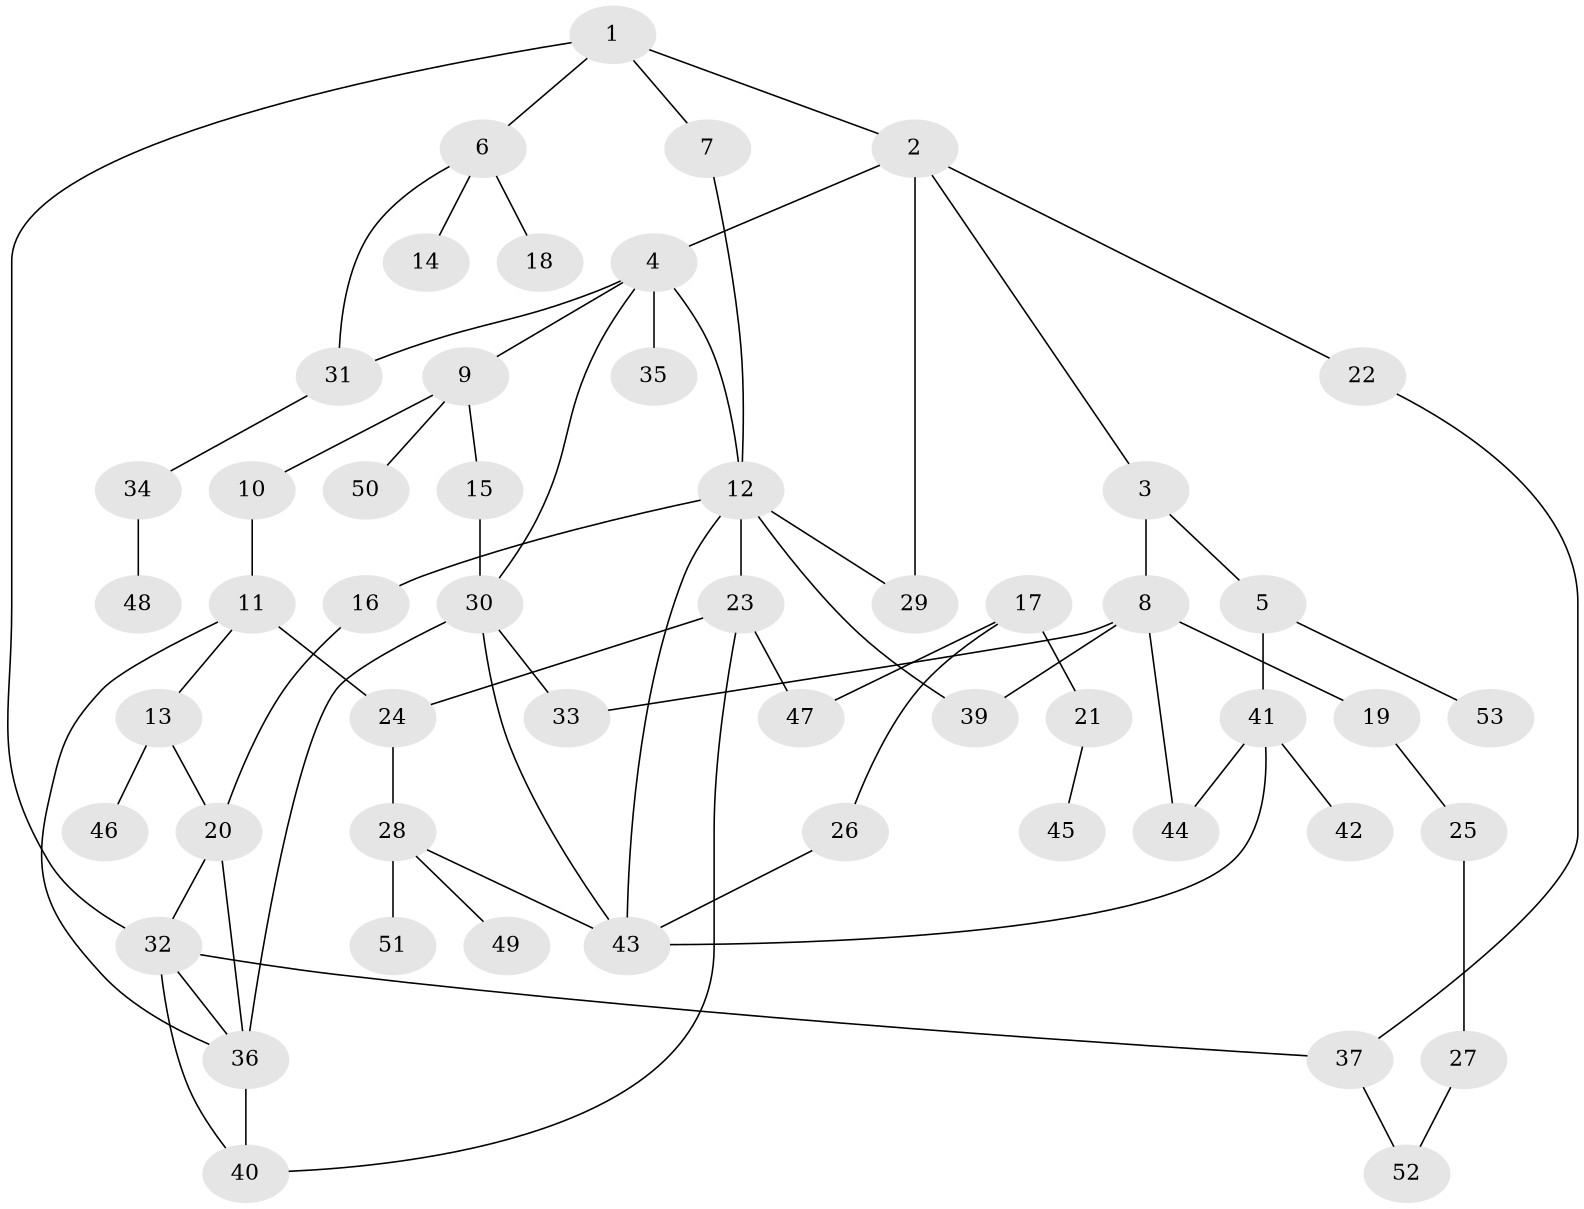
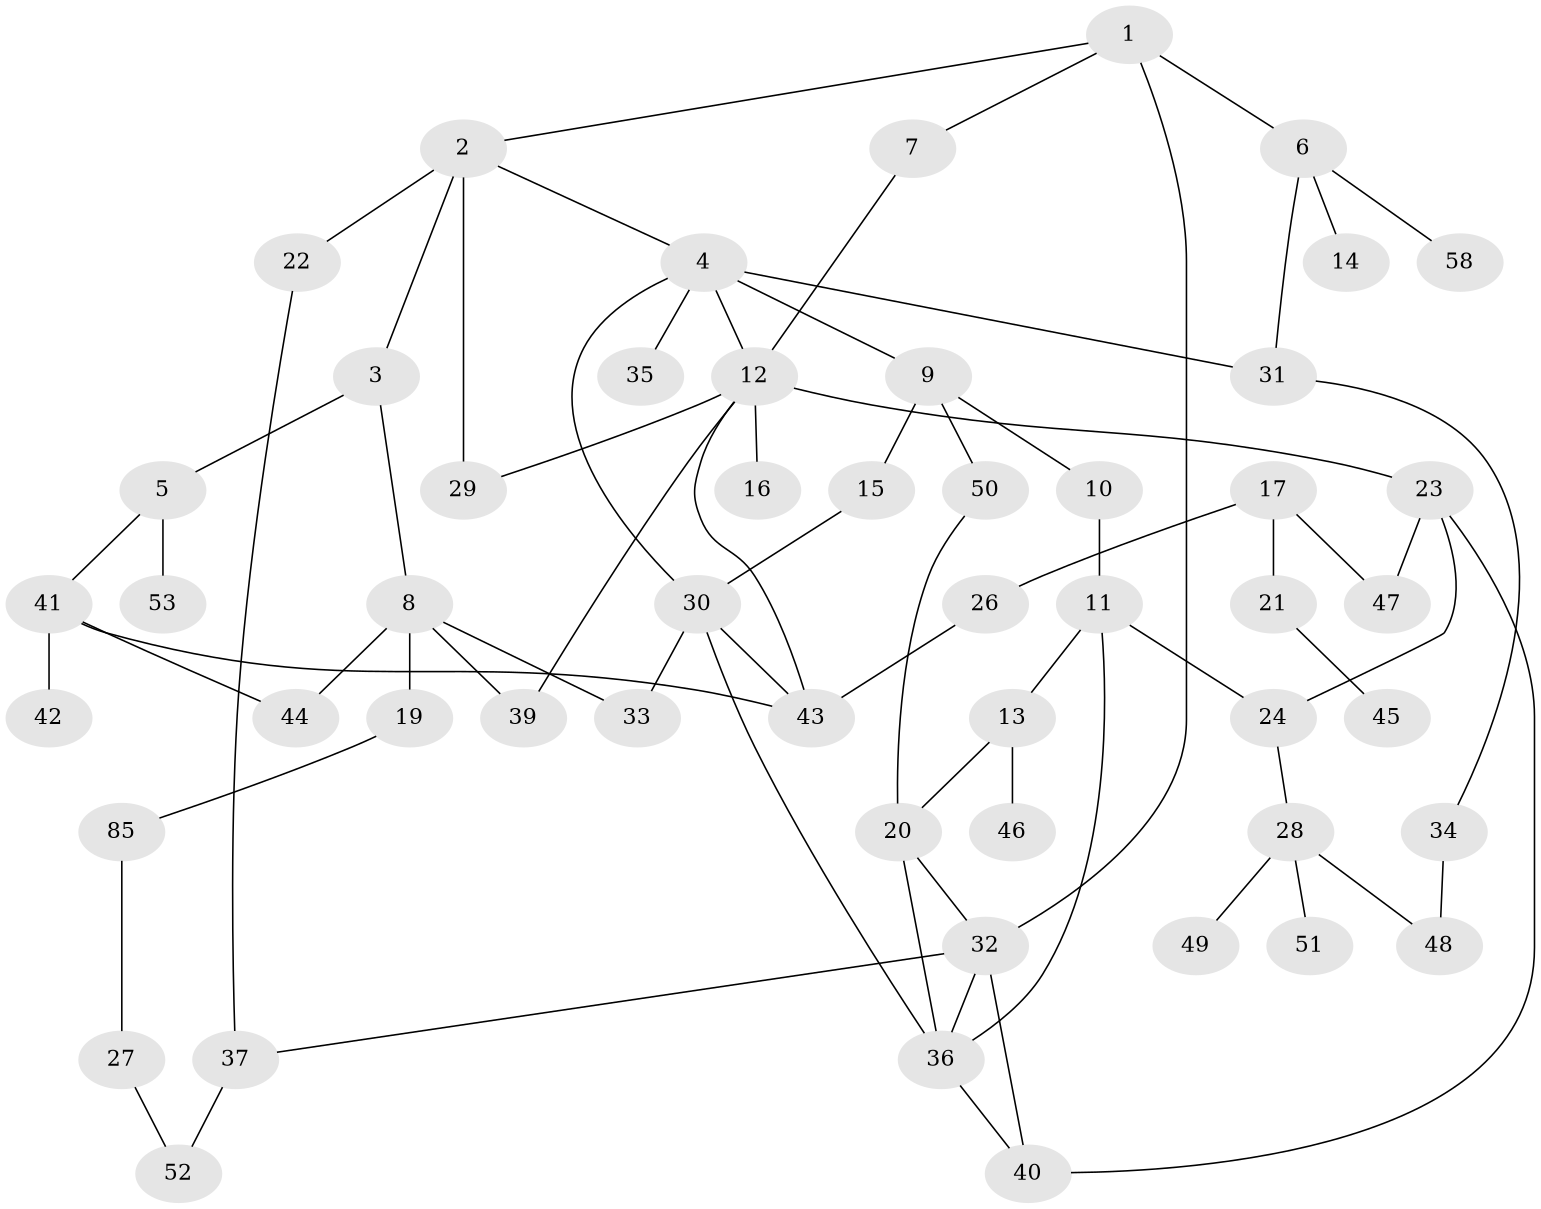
node "18": label "18" -> "58"
edge "16" -- "20": now "50" -- "20"
node "25": label "25" -> "85"
edge "28" -- "43": now "28" -- "48"
